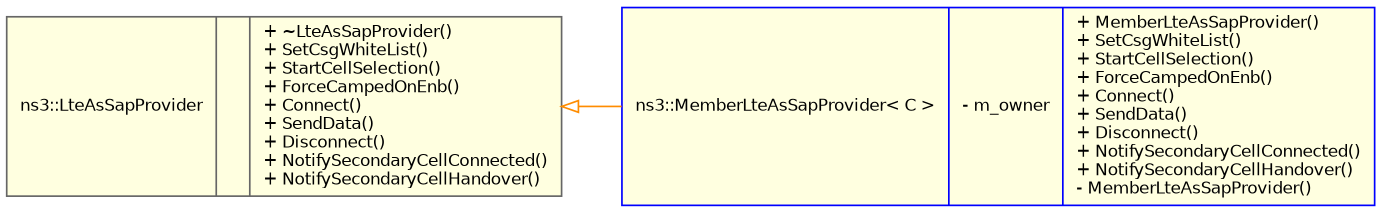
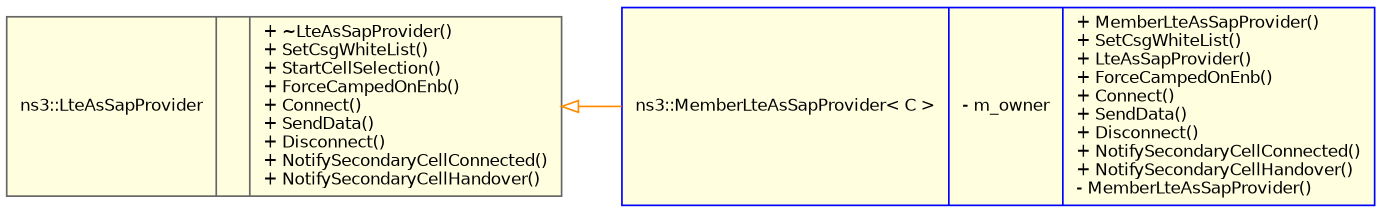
node "ns3::MemberLteAsSapProvider< C >": text "+ StartCellSelection()" -> "+ LteAsSapProvider()"
